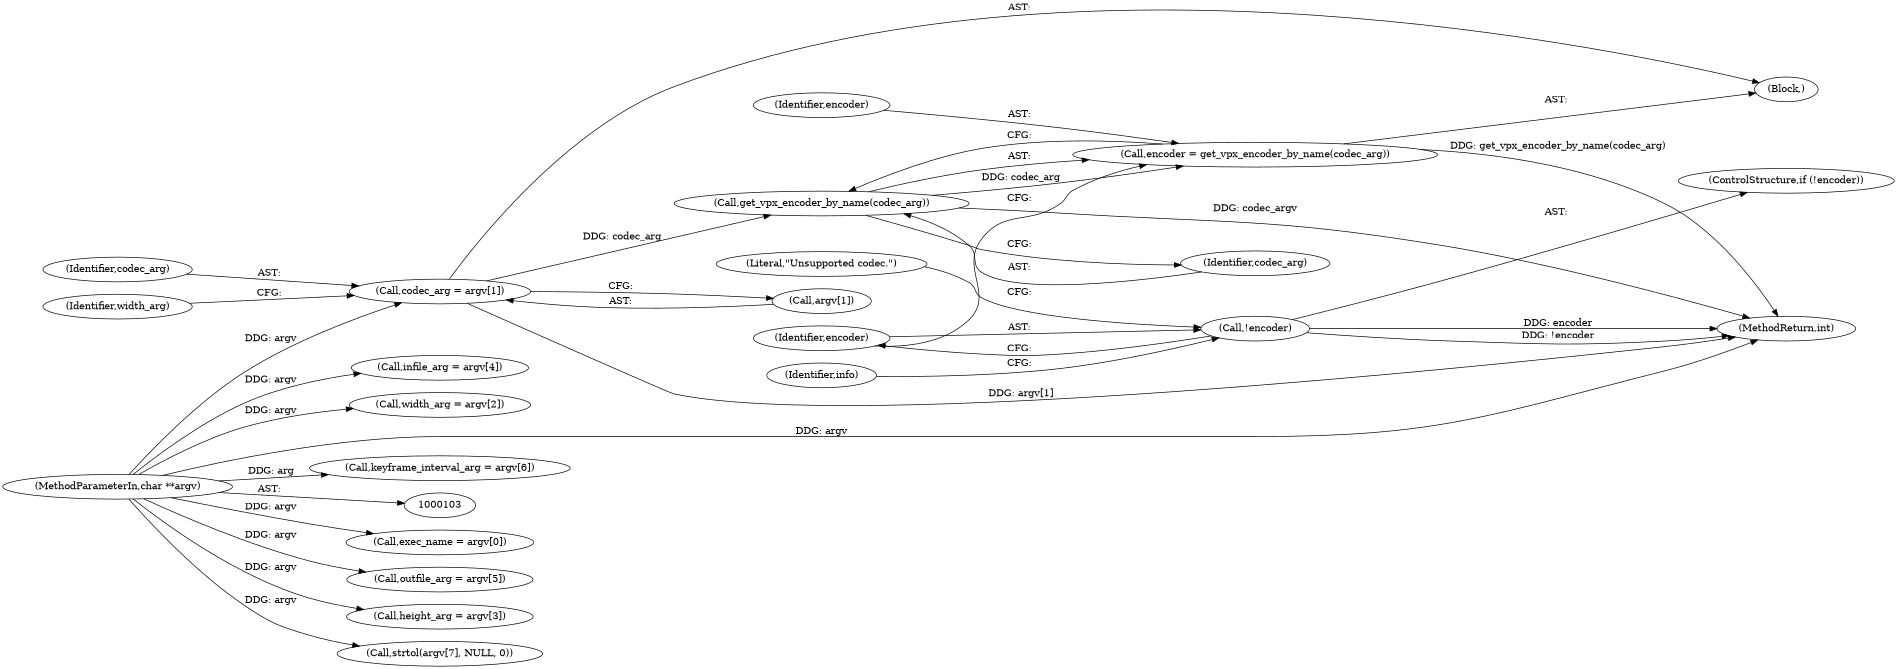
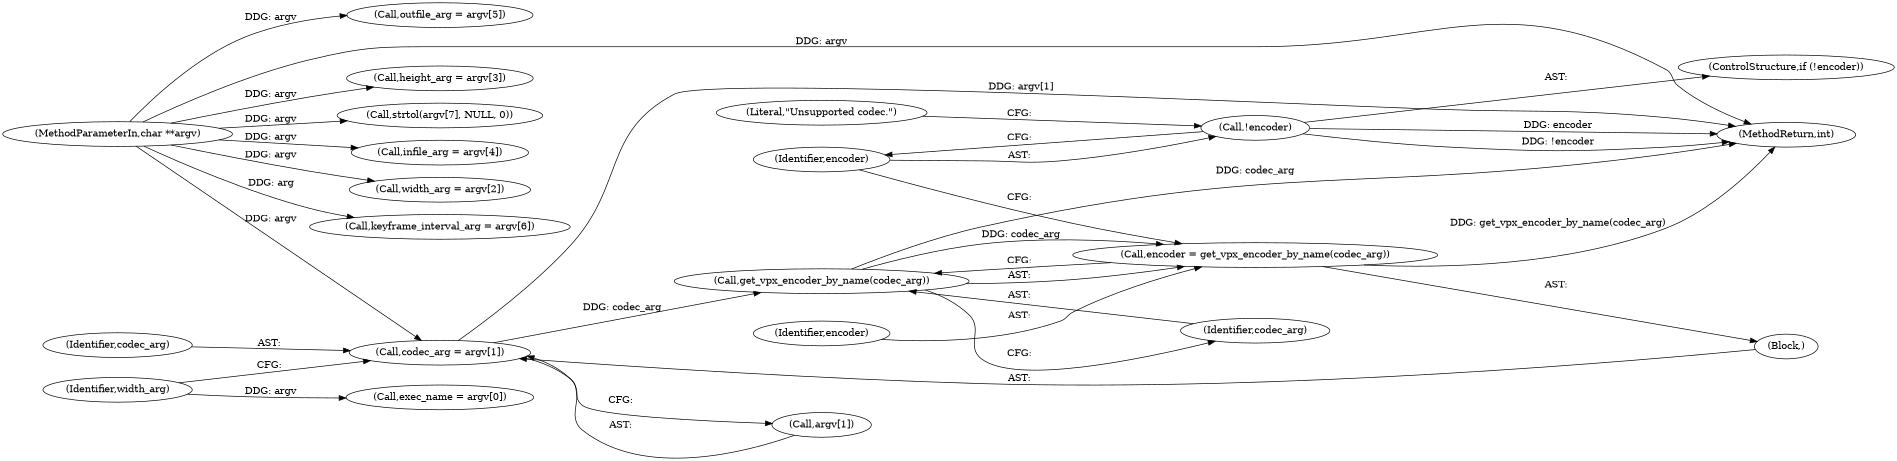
edge "(Call,codec_arg = argv[1])" -> "(Block,)": reversed
edge "(Call,get_vpx_encoder_by_name(codec_arg))" -> "(MethodReturn,int)": label "DDG: codec_argv" -> "DDG: codec_arg"
node "(Identifier,info)": removed
node "1000103": removed
edge "(MethodParameterIn,char **argv)" -> "(Call,exec_name = argv[0])": now "(Identifier,width_arg)" -> "(Call,exec_name = argv[0])"
